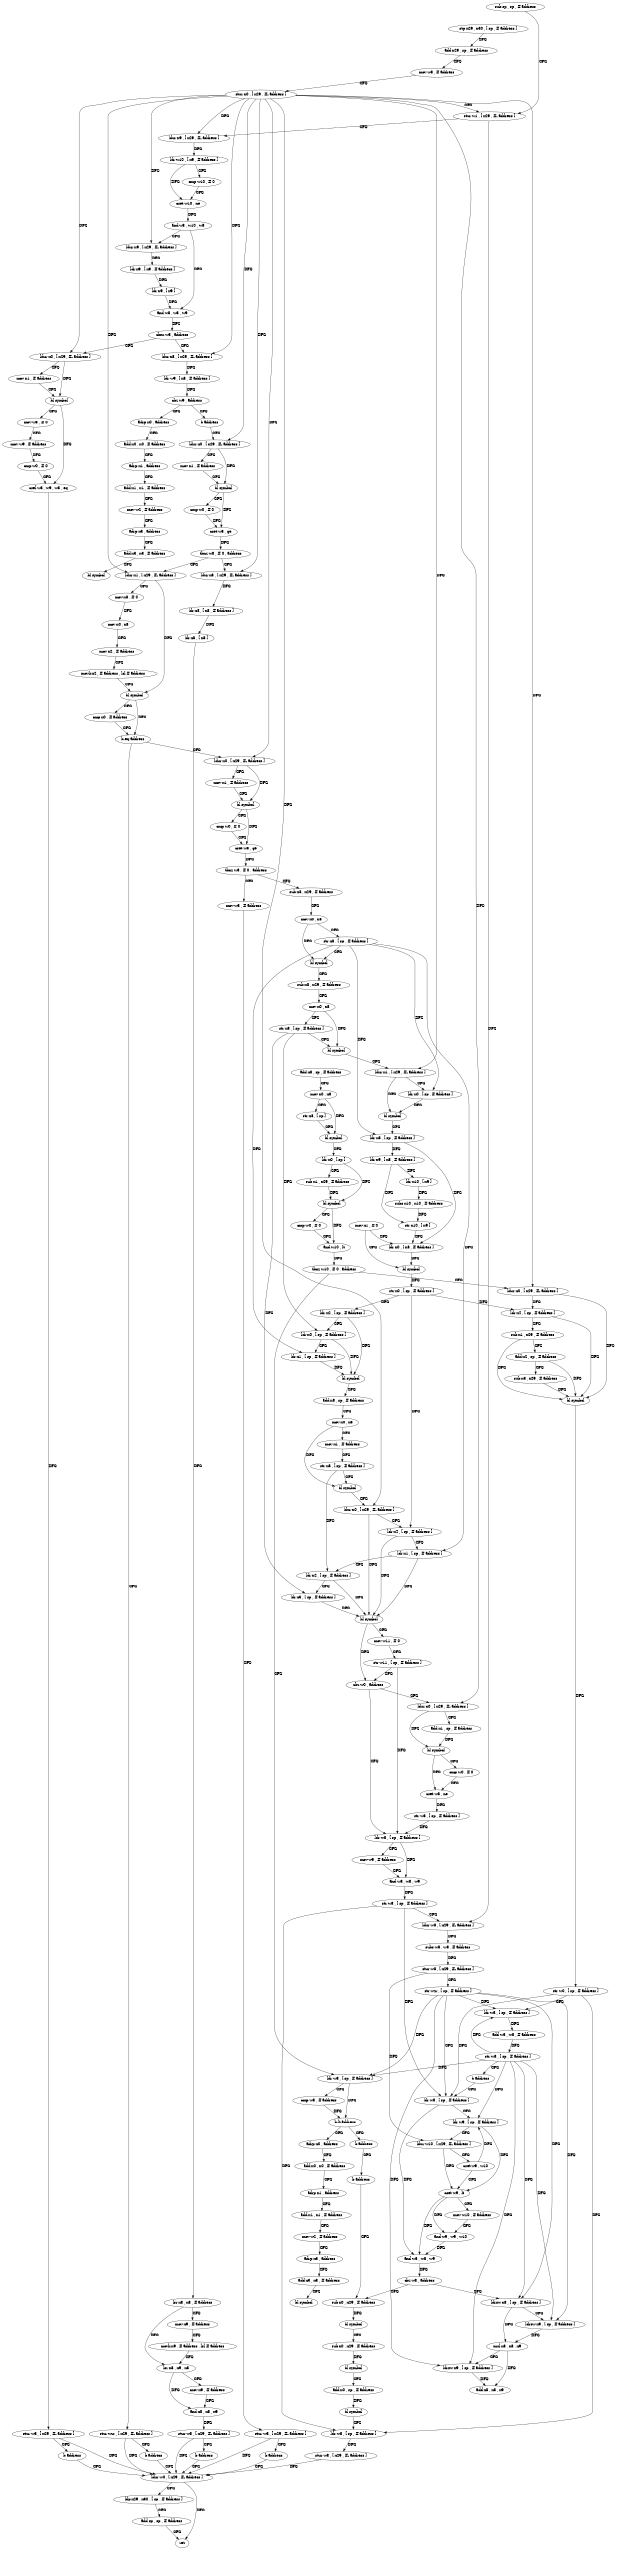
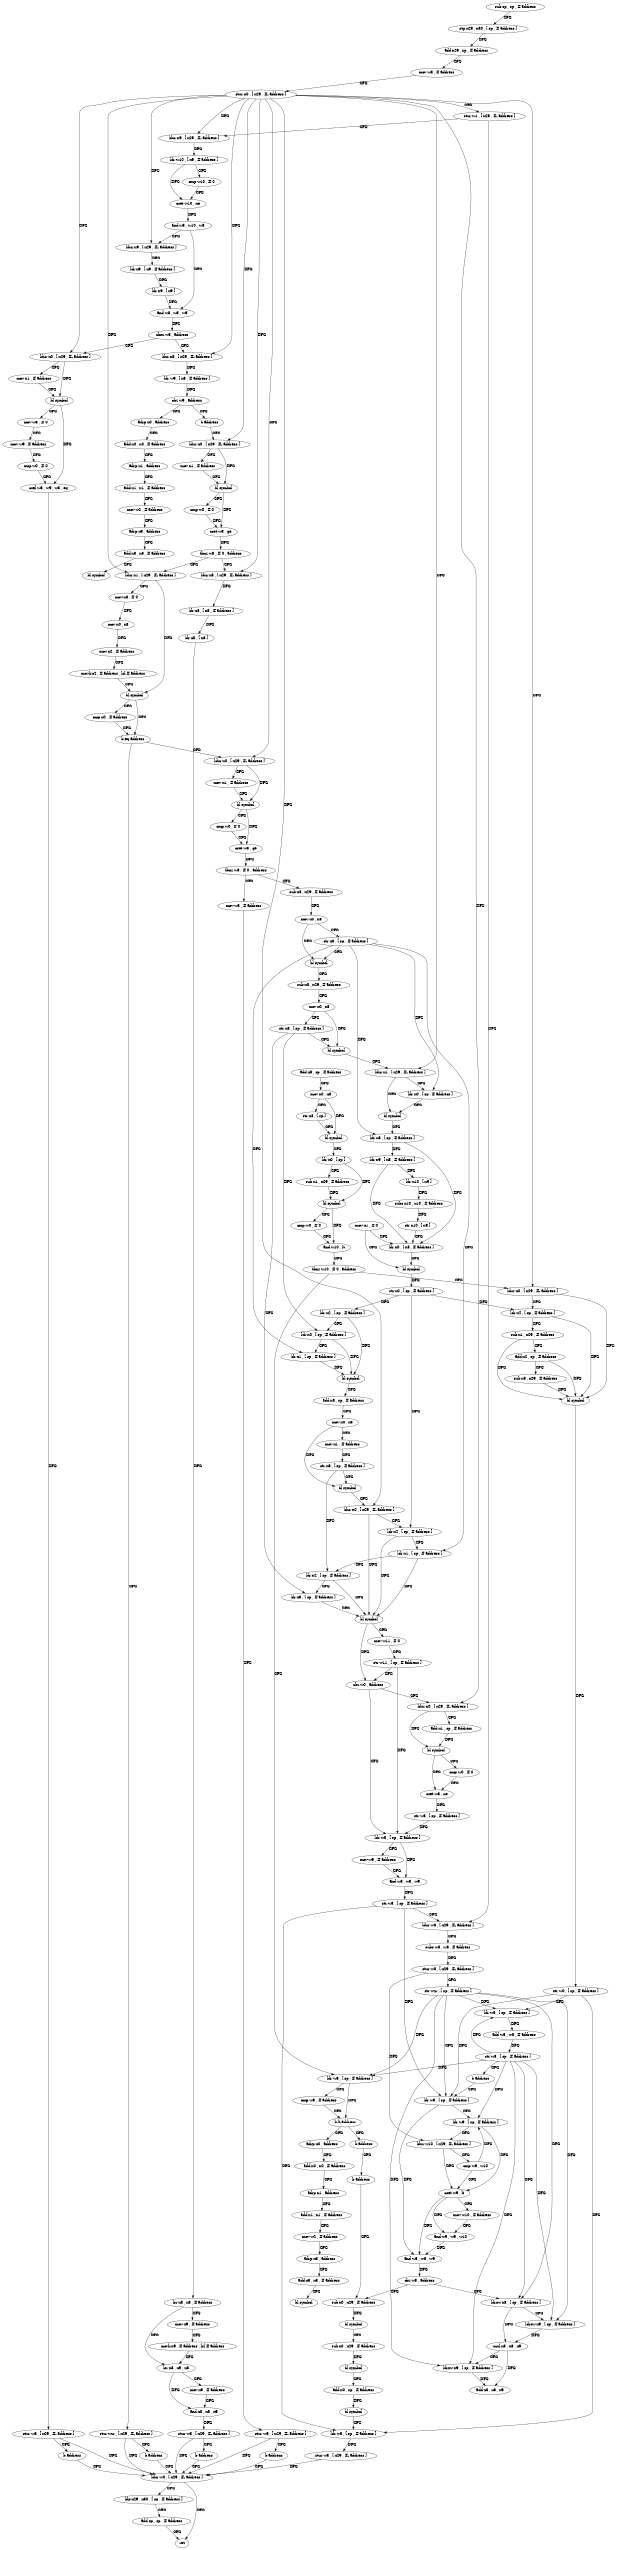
edge "sub sp , sp , # address" -> "stur w1 , [ x29 , #- address ]": now "sub sp , sp , # address" -> "stp x29 , x30 , [ sp , # address ]"
edge "ldr x9 , [ x8 , # address ]" -> "str x10 , [ x9 ]": now "ldr x9 , [ x8 , # address ]" -> "ldr x0 , [ x8 , # address ]"
edge "cmp w8 , # address" -> "b.lt address": label "DFG" -> "CFG"
node "cset w9 , w10": label "cset w9 , w10" -> "cmp w9 , w10"
